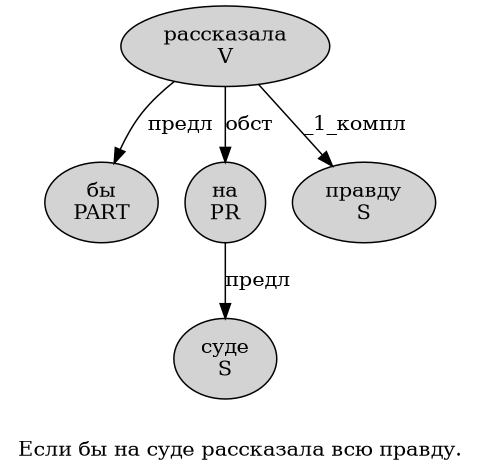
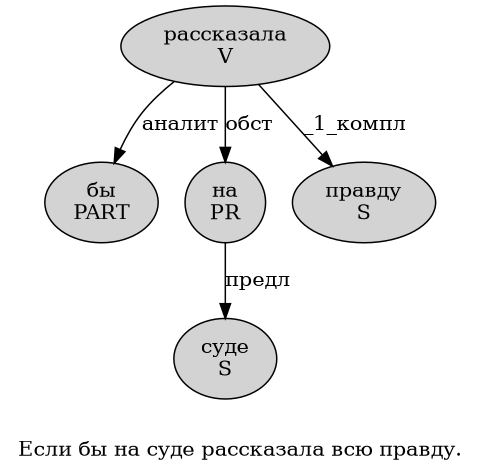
edge "рассказала V" -> "бы PART": label "предл" -> "аналит"
